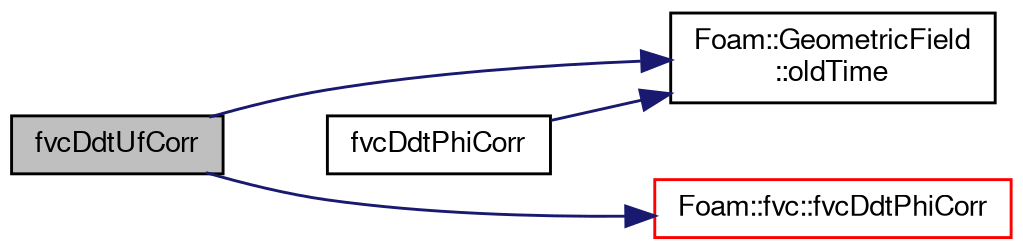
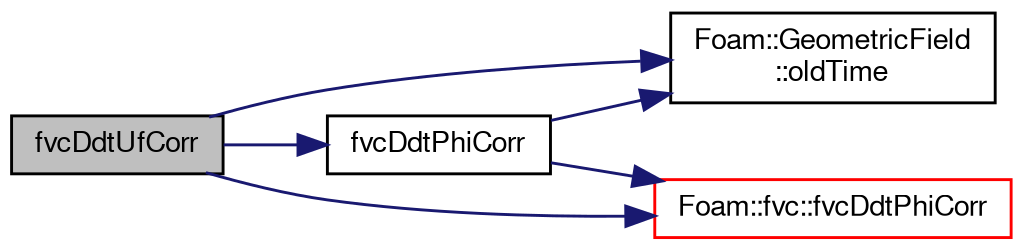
edge "fvcDdtUfCorr" -> "fvcDdtPhiCorr": added
edge "fvcDdtPhiCorr" -> "Foam::fvc::fvcDdtPhiCorr": added
